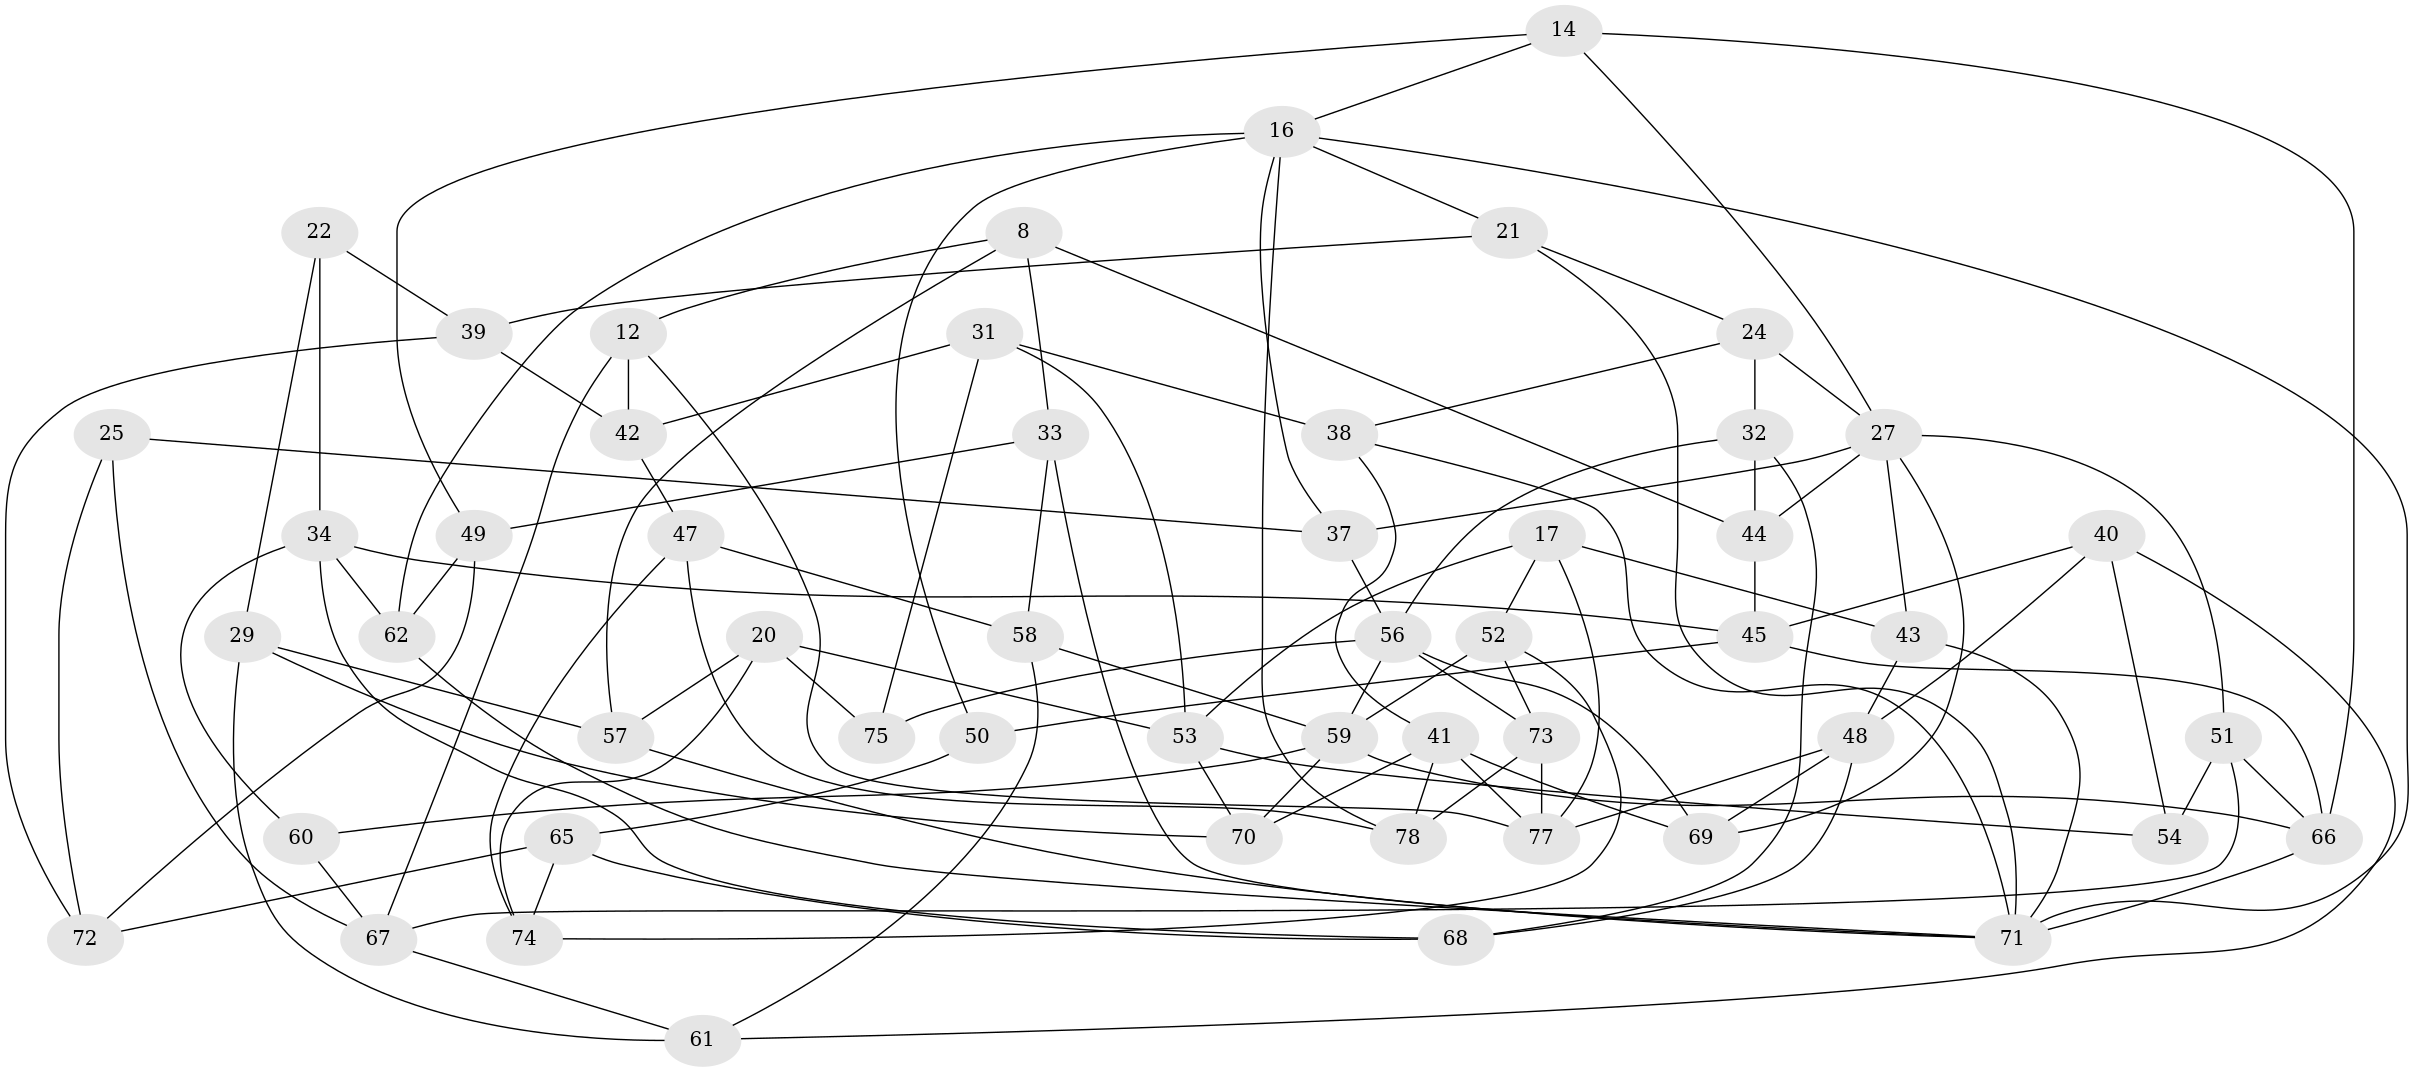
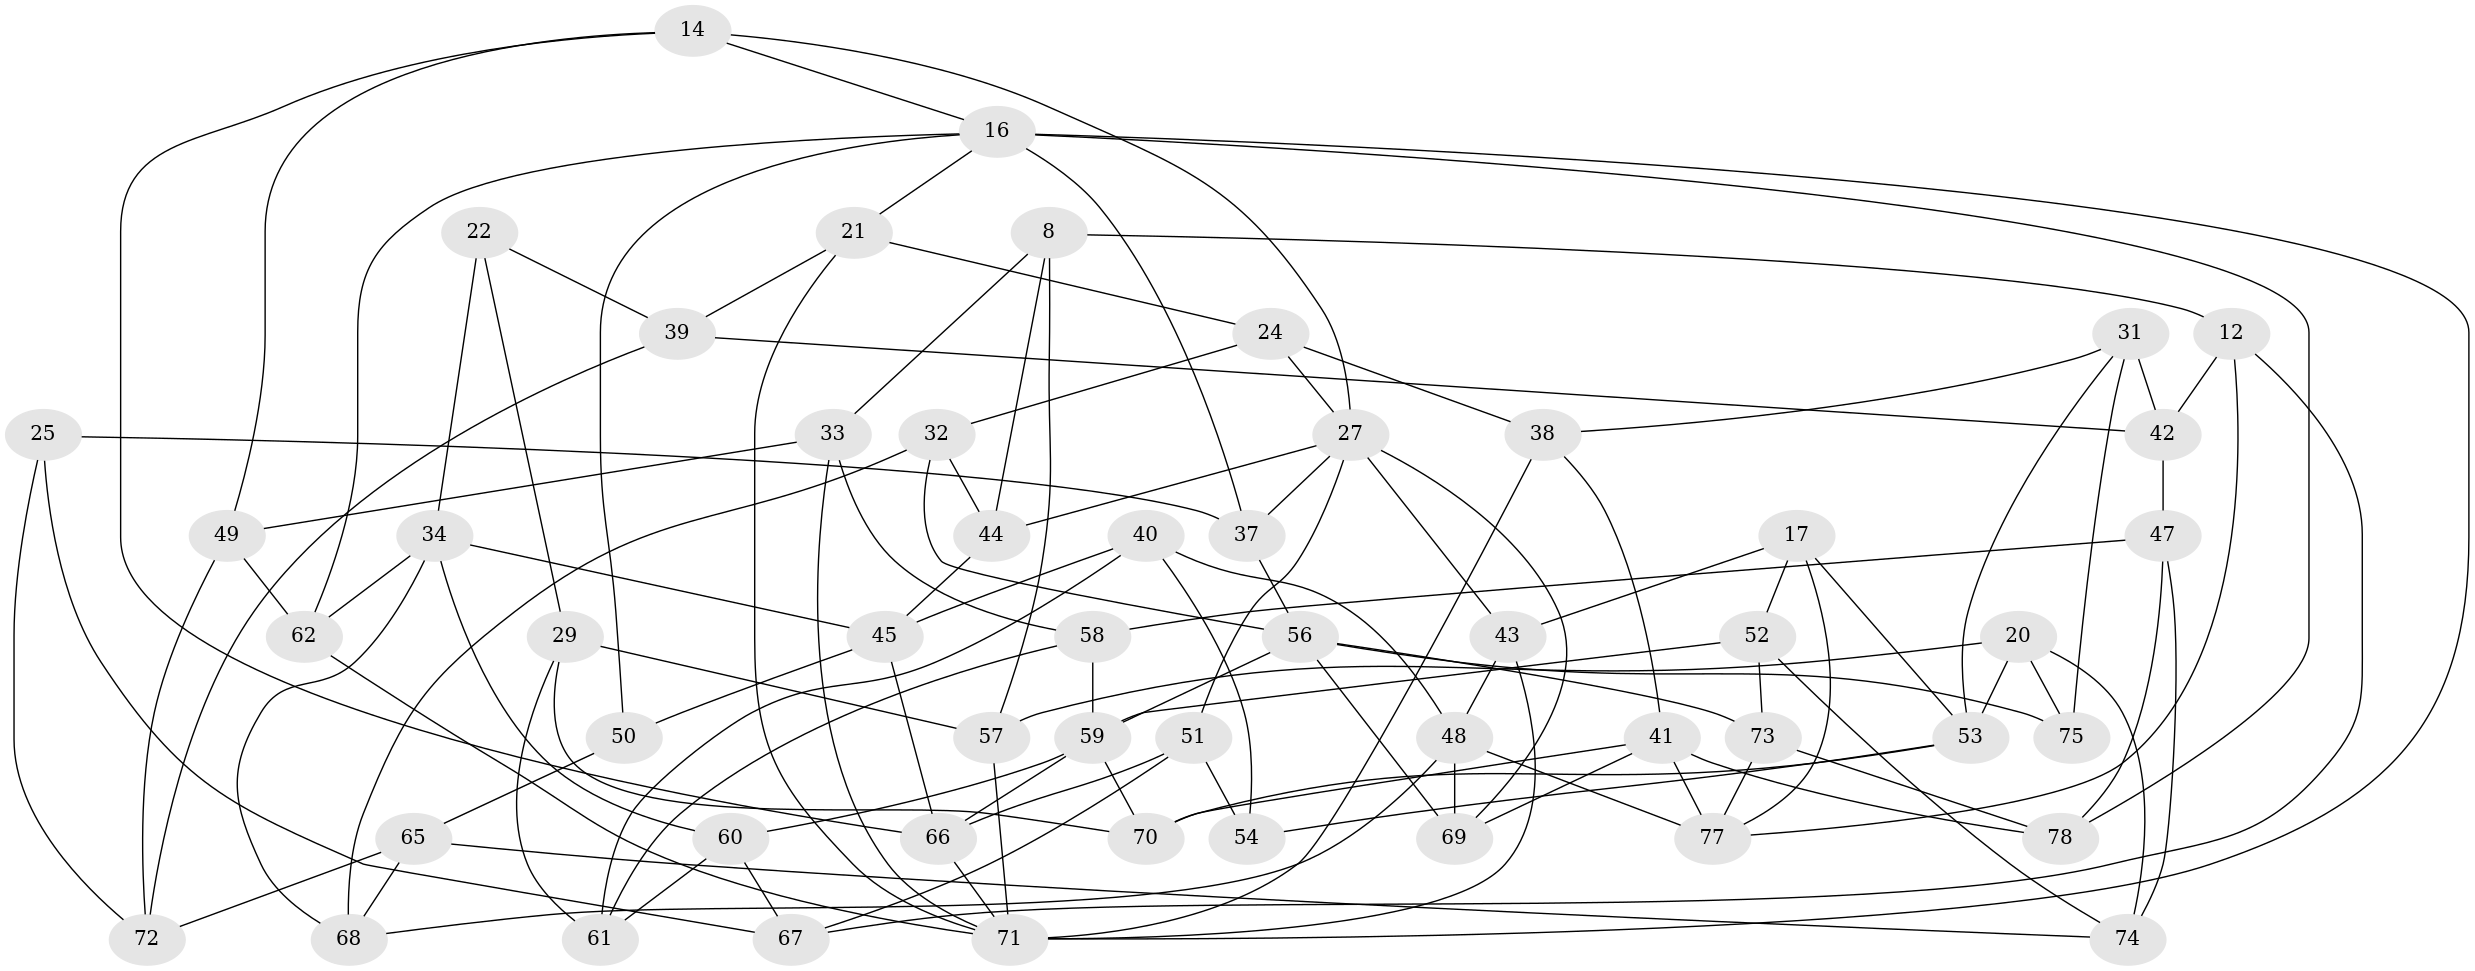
edge "67" -- "61": now "60" -- "61"
